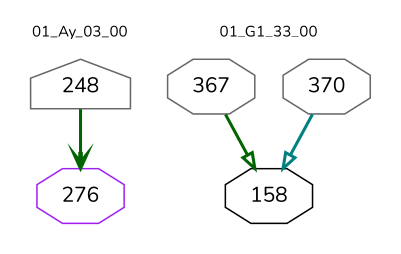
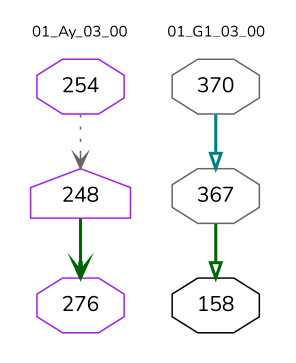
cluster "01_G1_33_00": label "01_G1_33_00" -> "01_G1_03_00"
node "254": added
node "248": color gray40 -> purple
edge "370" -> "158": now "370" -> "367"
